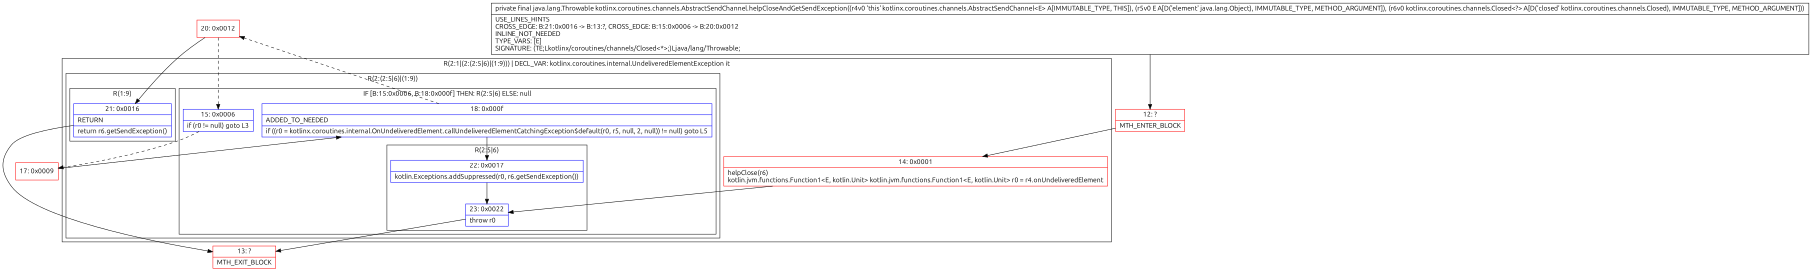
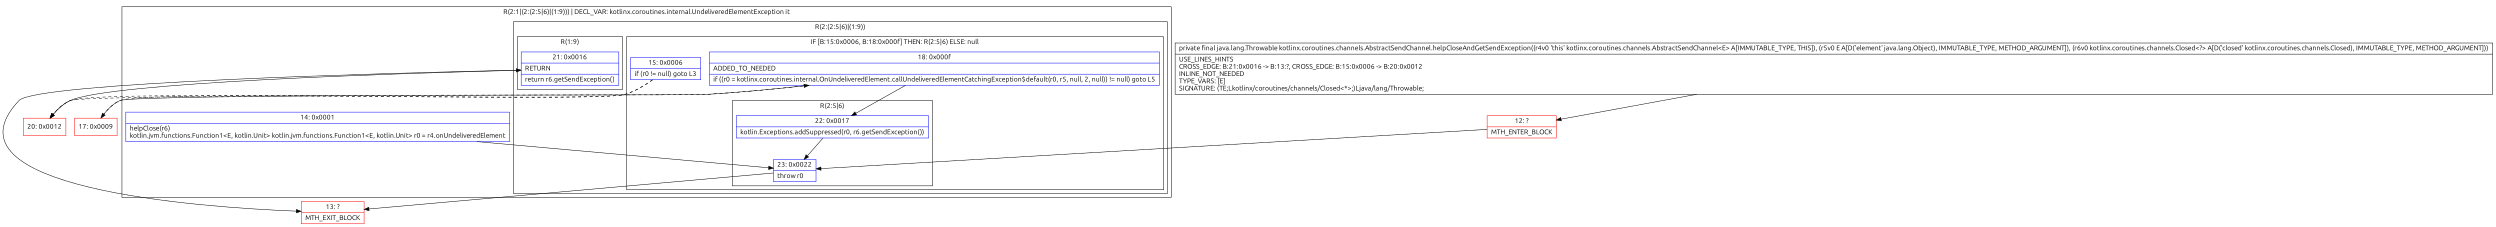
edge "20: 0x0012" -> "15: 0x0006": reversed
edge "12: ?" -> "14: 0x0001": now "12: ?" -> "23: 0x0022"
node "14: 0x0001": color red -> blue
